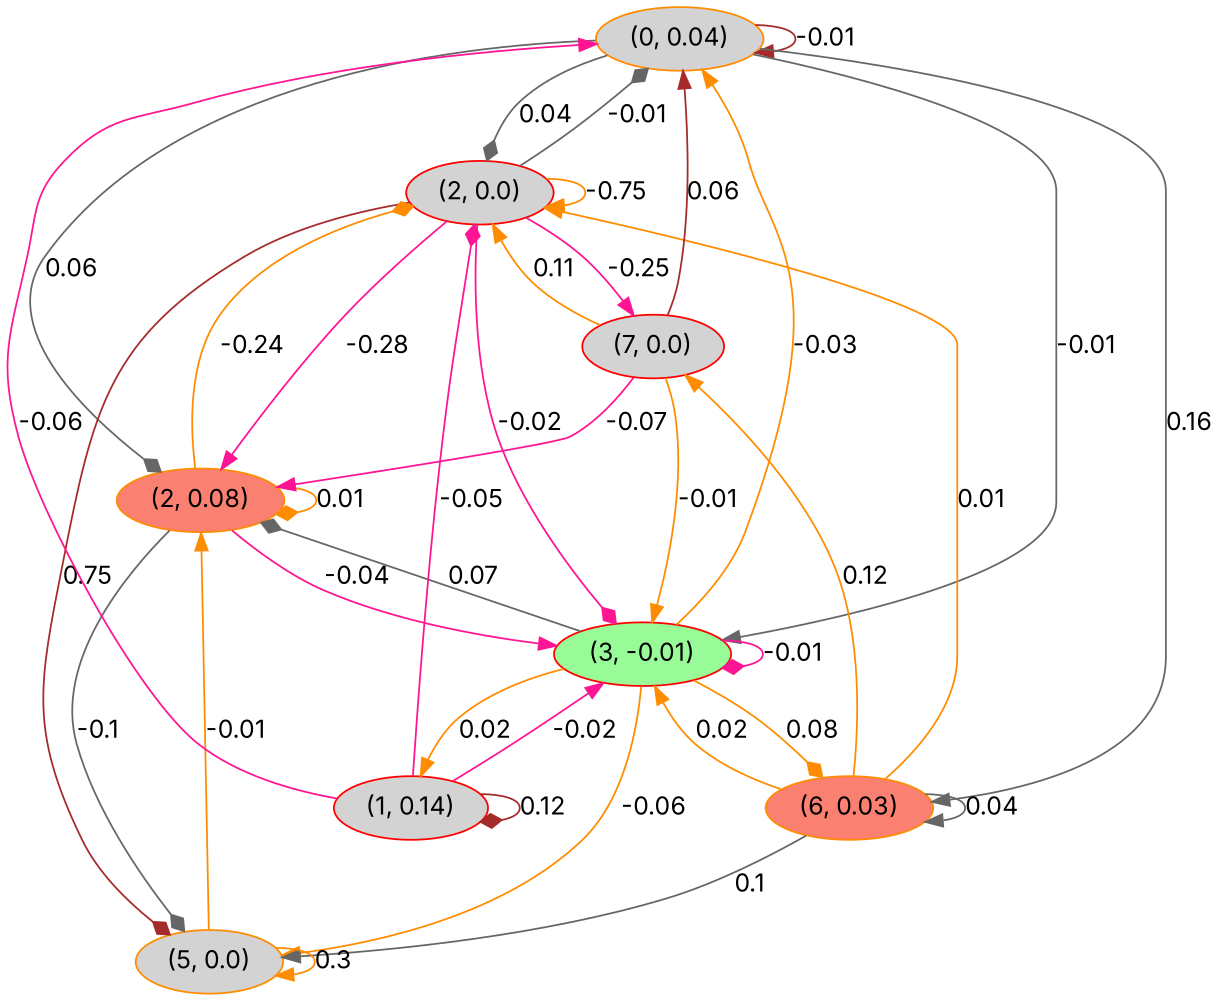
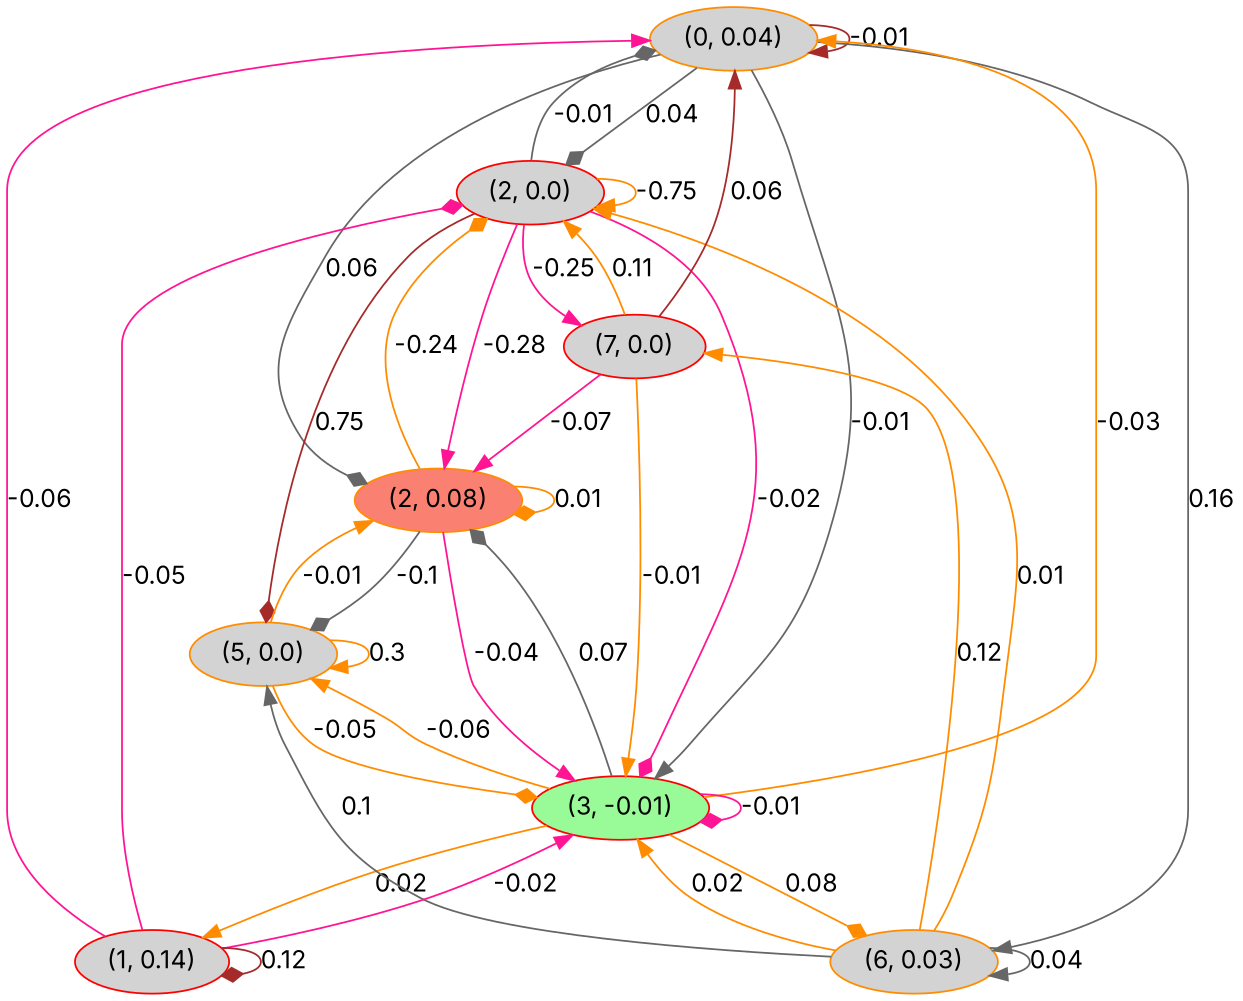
edge "(5, 0.0)" -> "(3, -0.01)": added, label "-0.05"
node "(6, 0.03)": fillcolor salmon -> lightgrey
